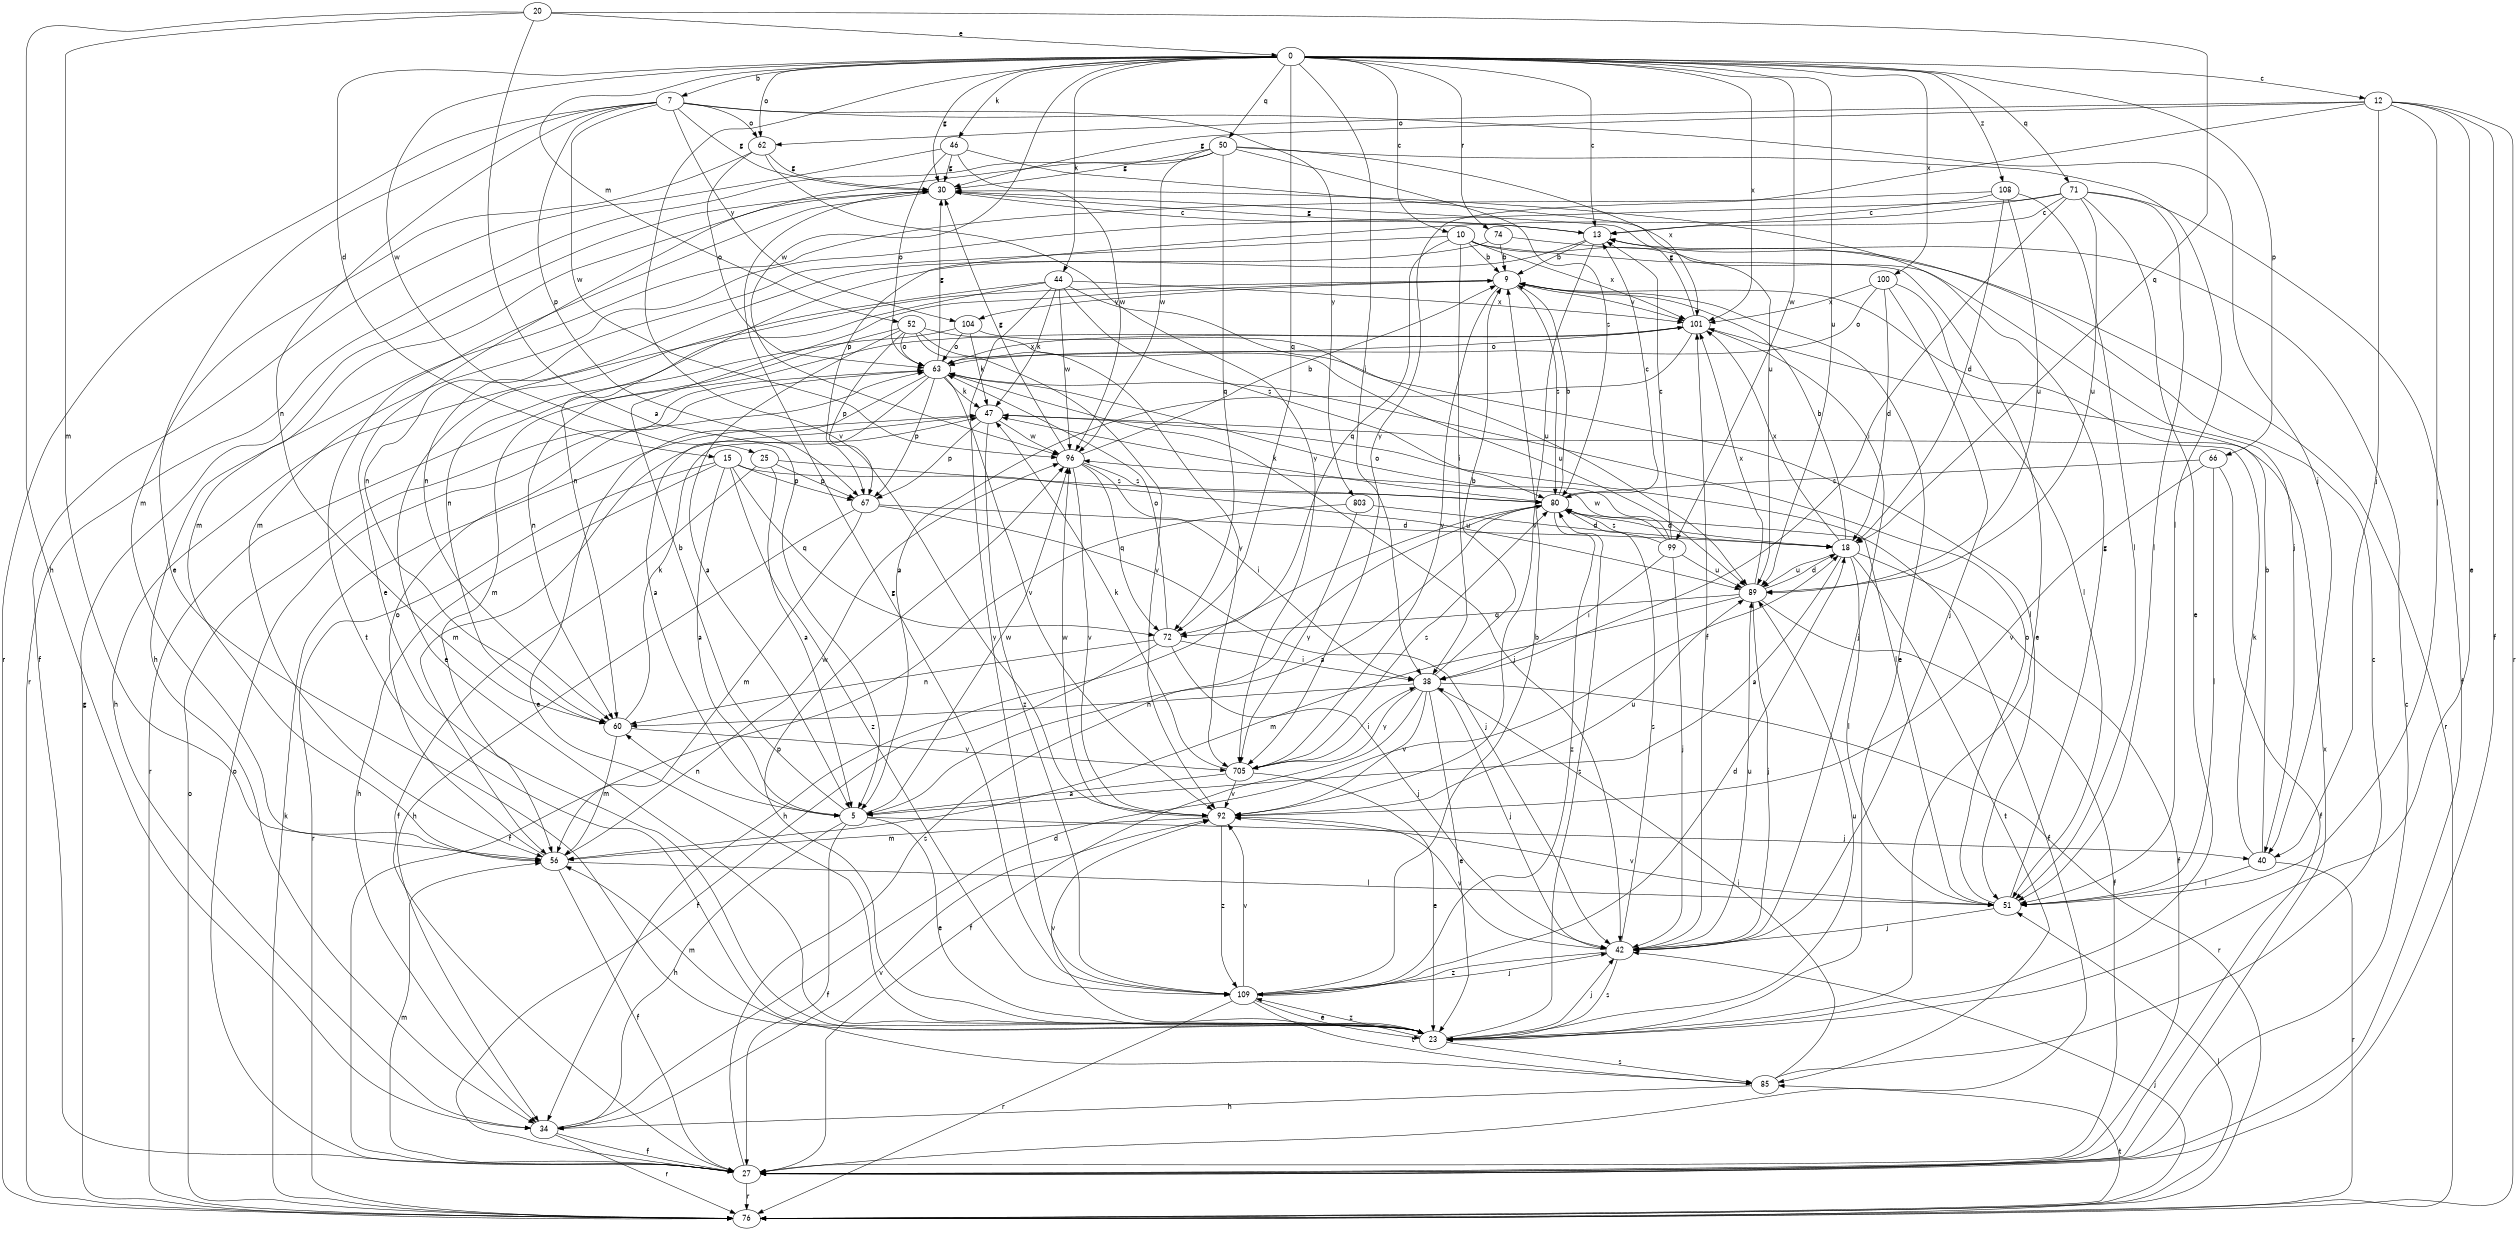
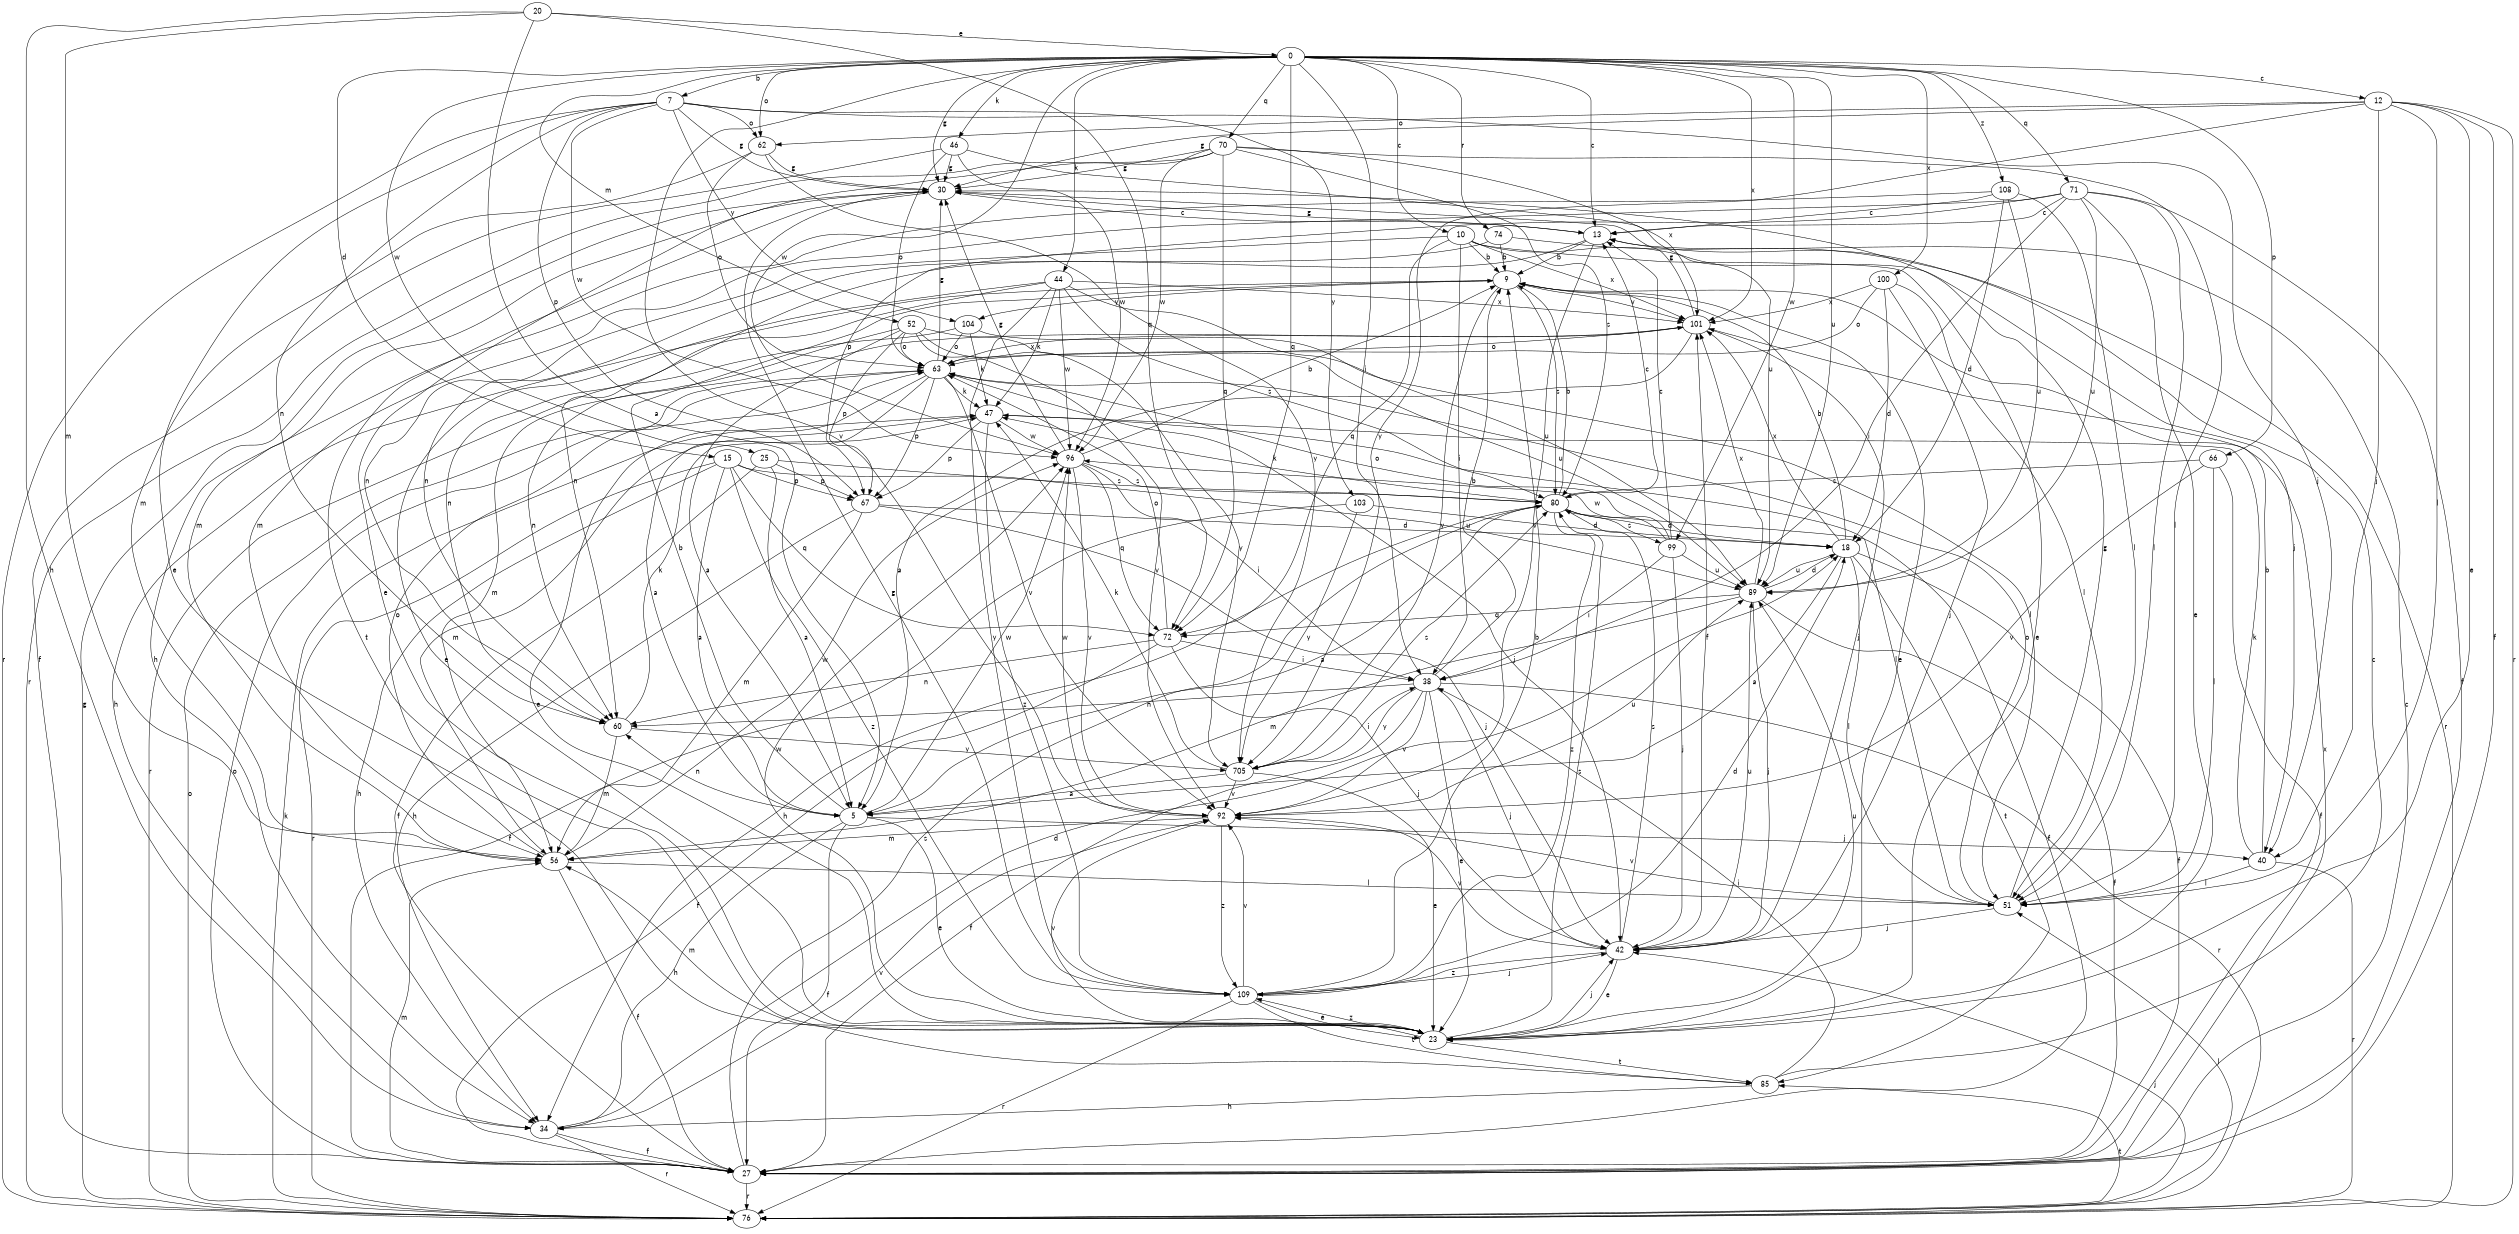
edge "20" -> "18": now "20" -> "72"
node "50": label "50" -> "70"
node "803": label "803" -> "103"
edge "99" -> "80": reversed
edge "23" -> "96": label "p" -> "w"
edge "42" -> "23": label "s" -> "e"
edge "23" -> "85": label "s" -> "t"
